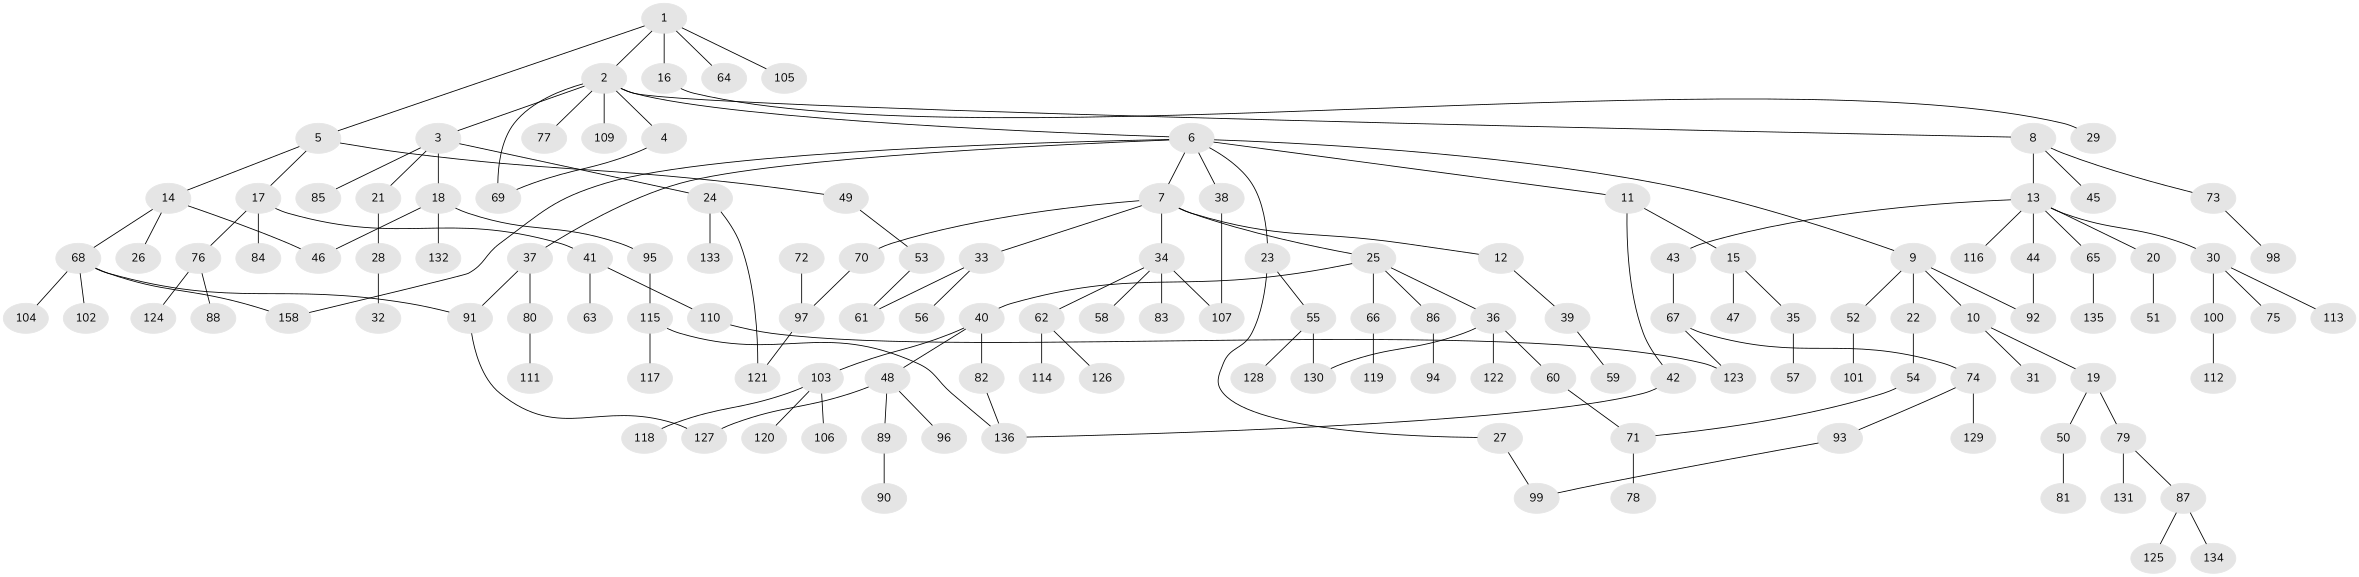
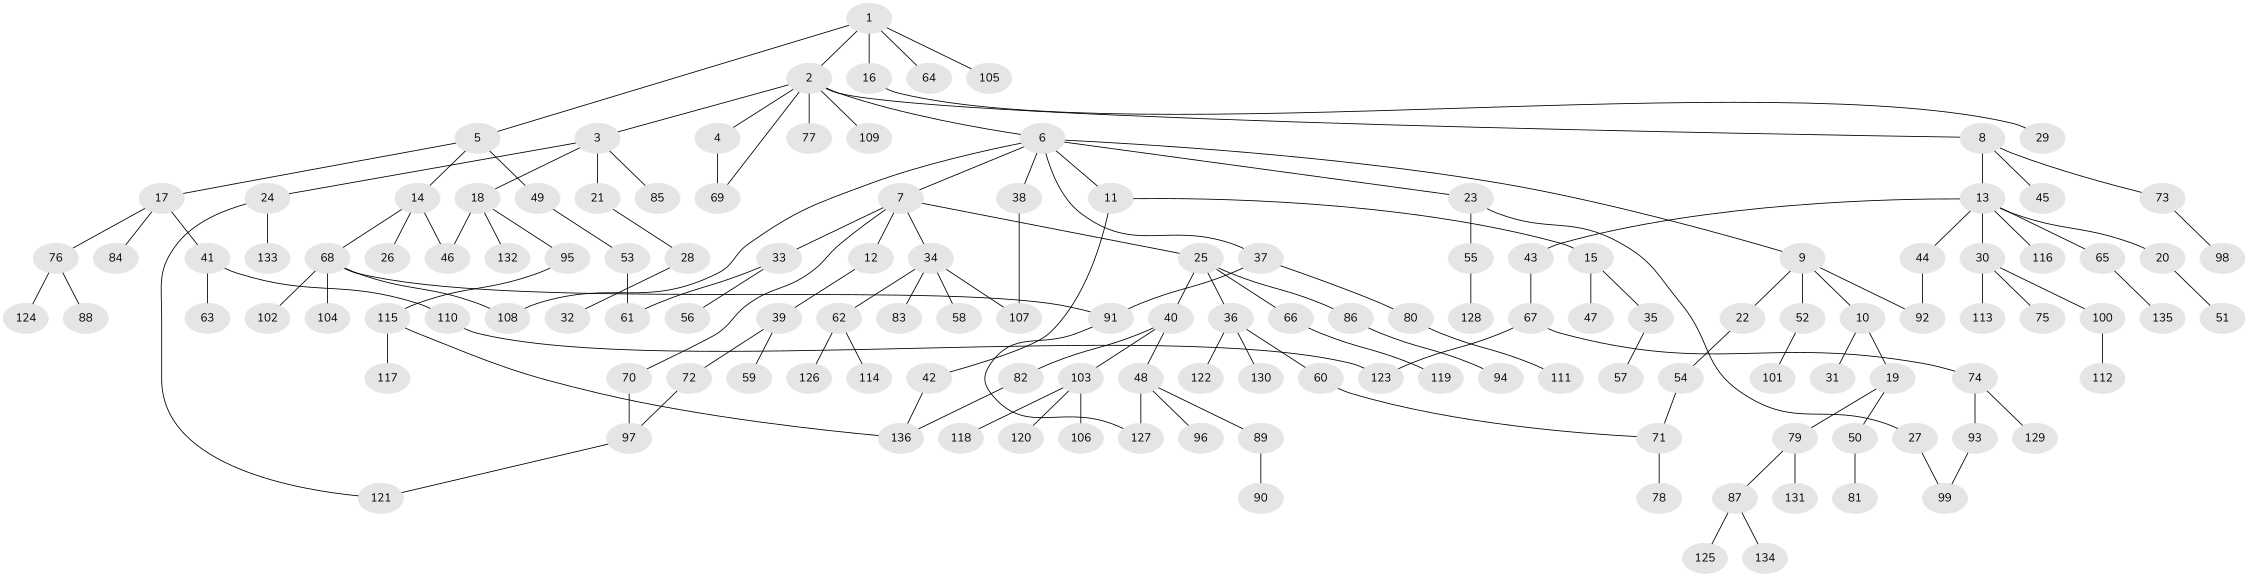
node "158": label "158" -> "108"
edge "39" -- "72": added
edge "55" -- "130": removed
